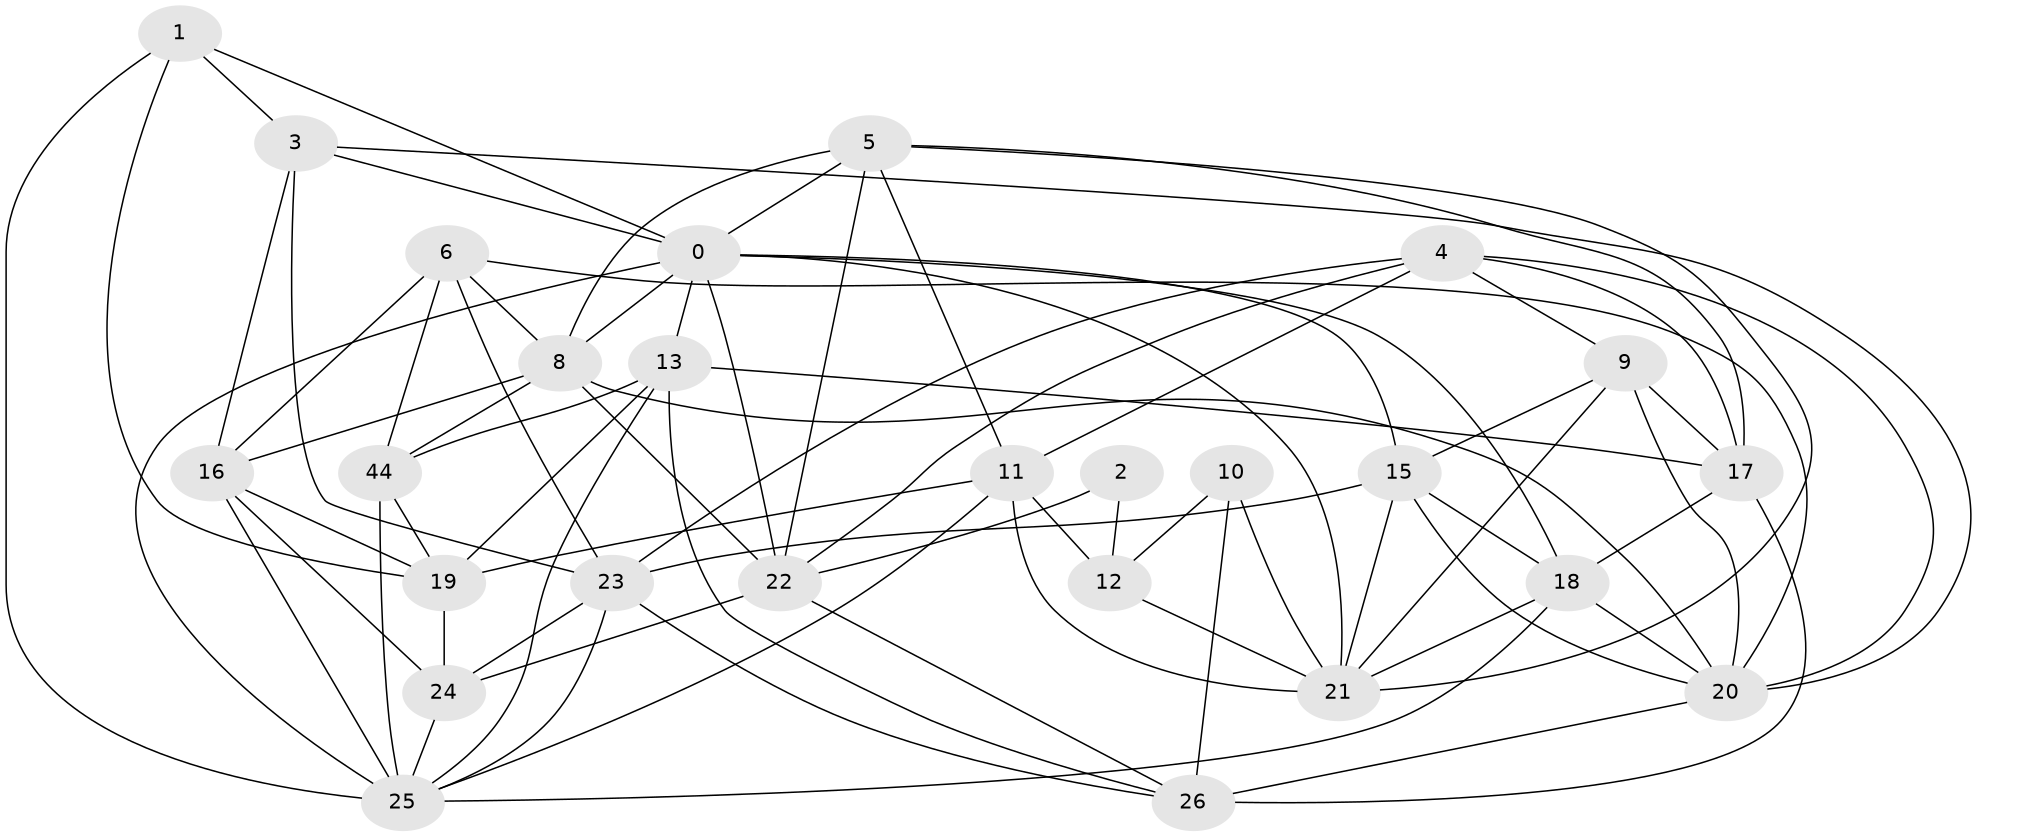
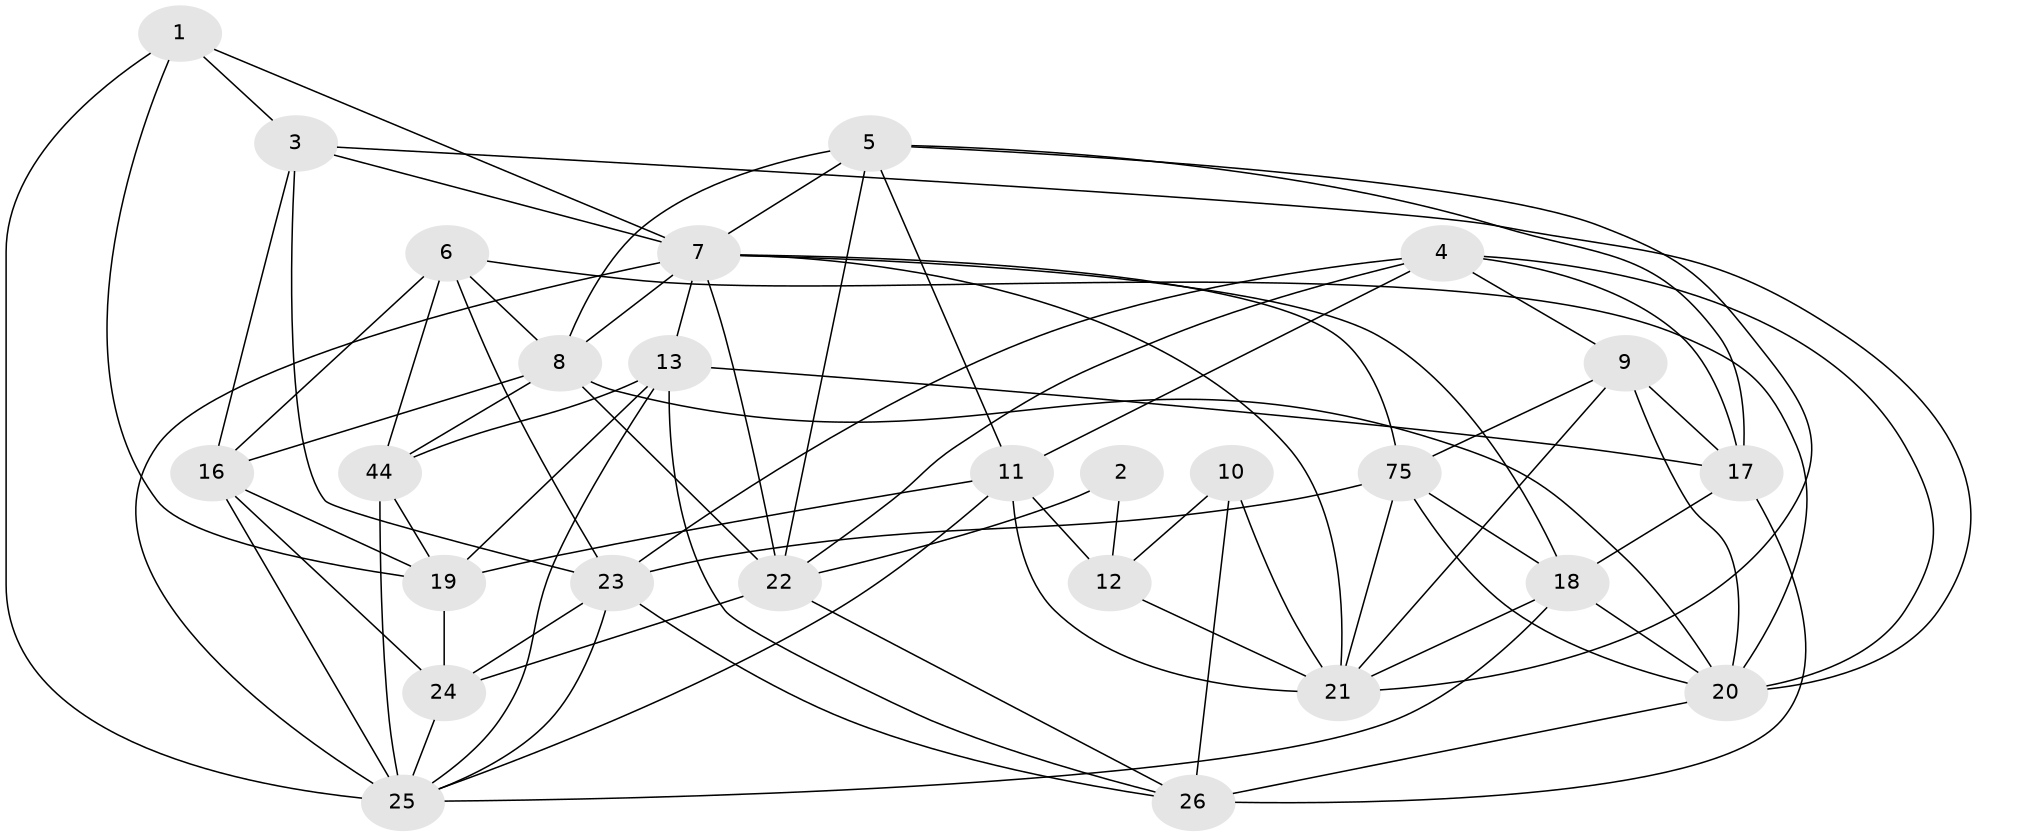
node "0": label "0" -> "7"
node "15": label "15" -> "75"
